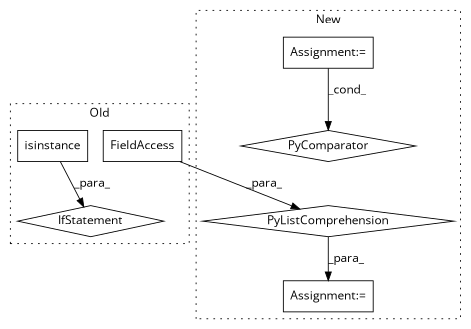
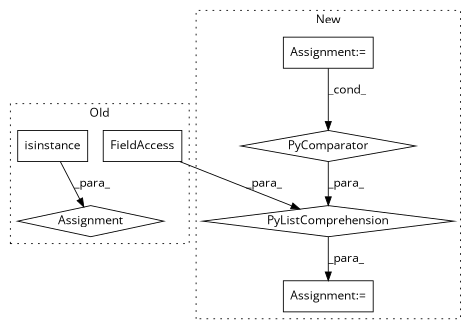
edge "PyComparator" -> "PyListComprehension": added, label "_para_"
node "IfStatement": label "IfStatement" -> "Assignment"
